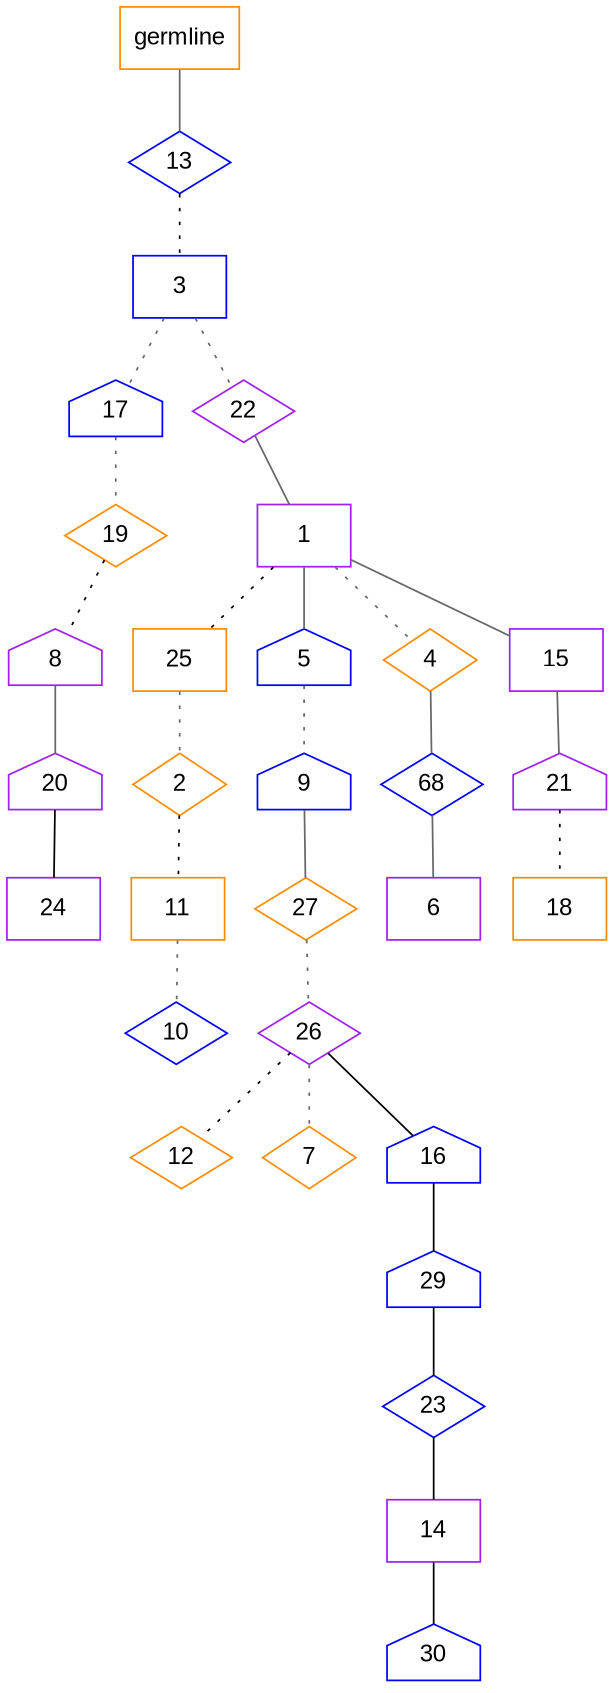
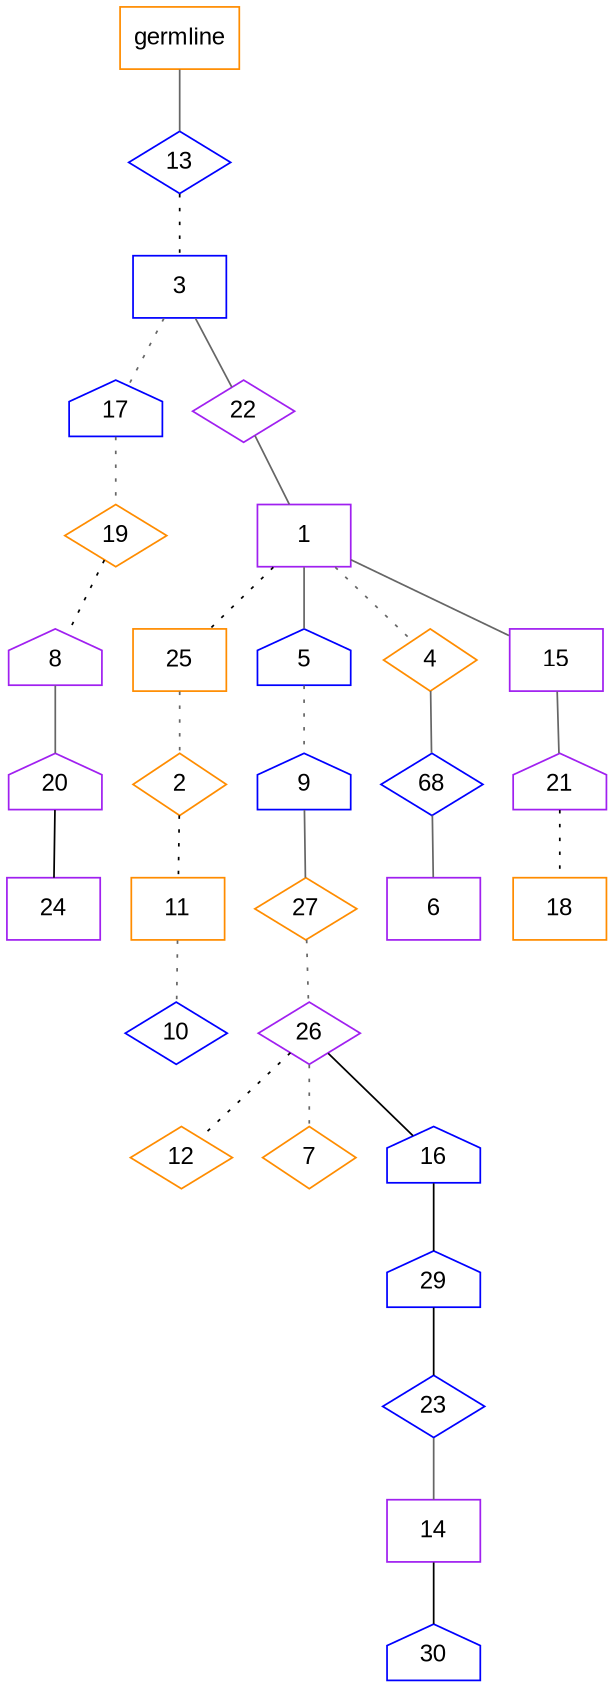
edge "3" -- "22": style dotted -> solid
edge "23" -- "14": color black -> gray40
